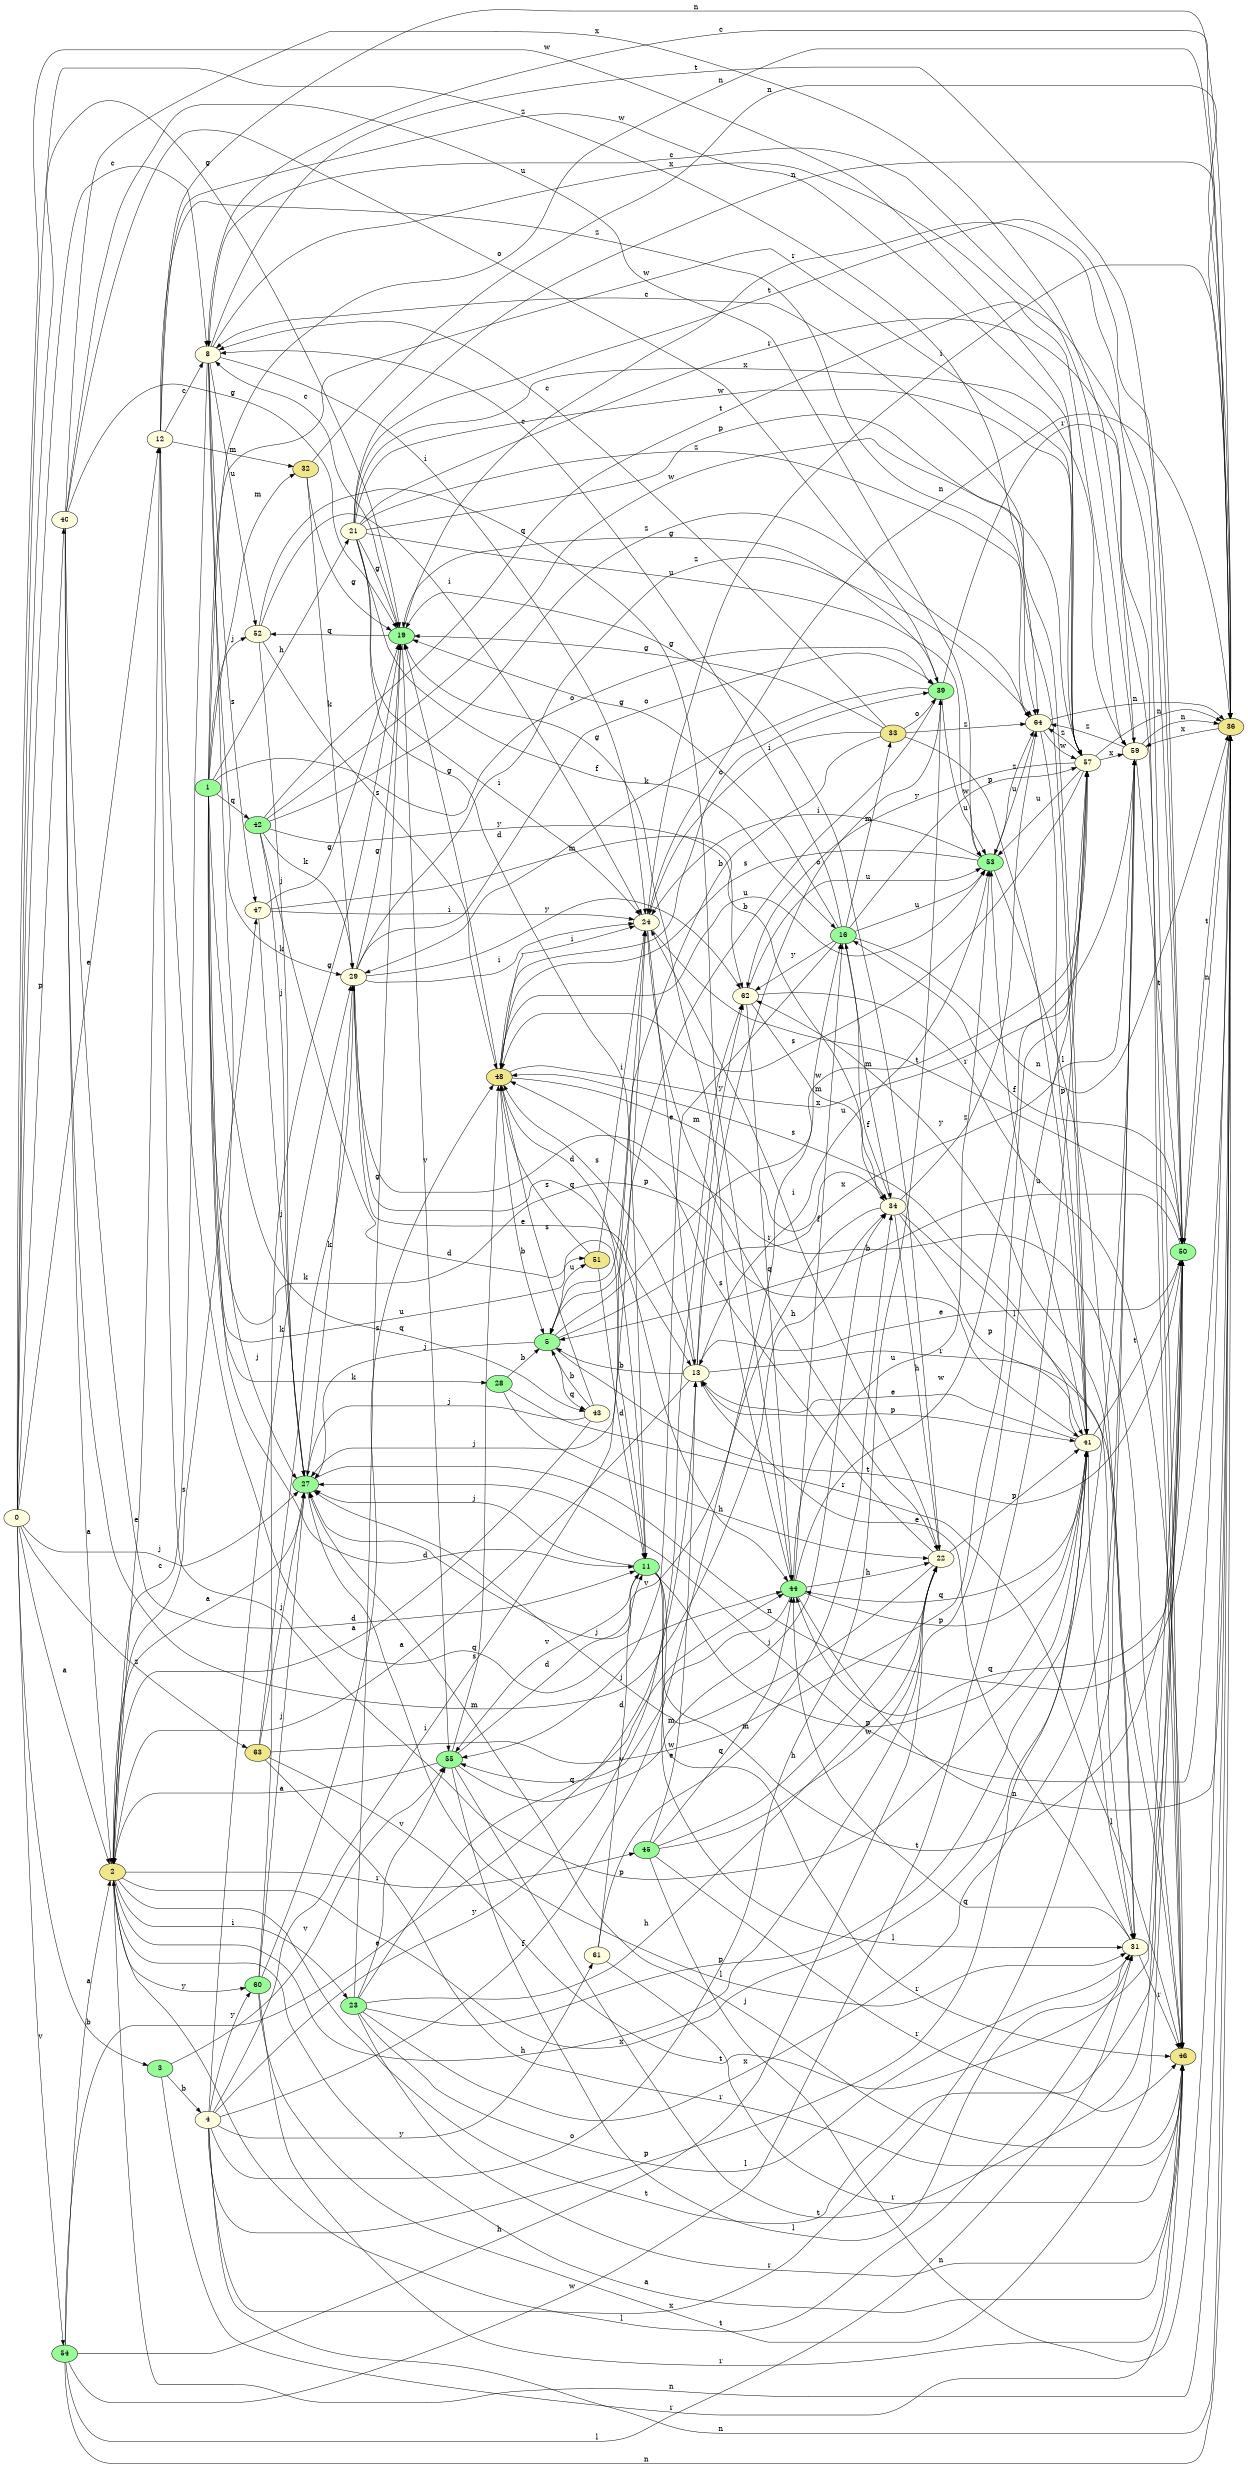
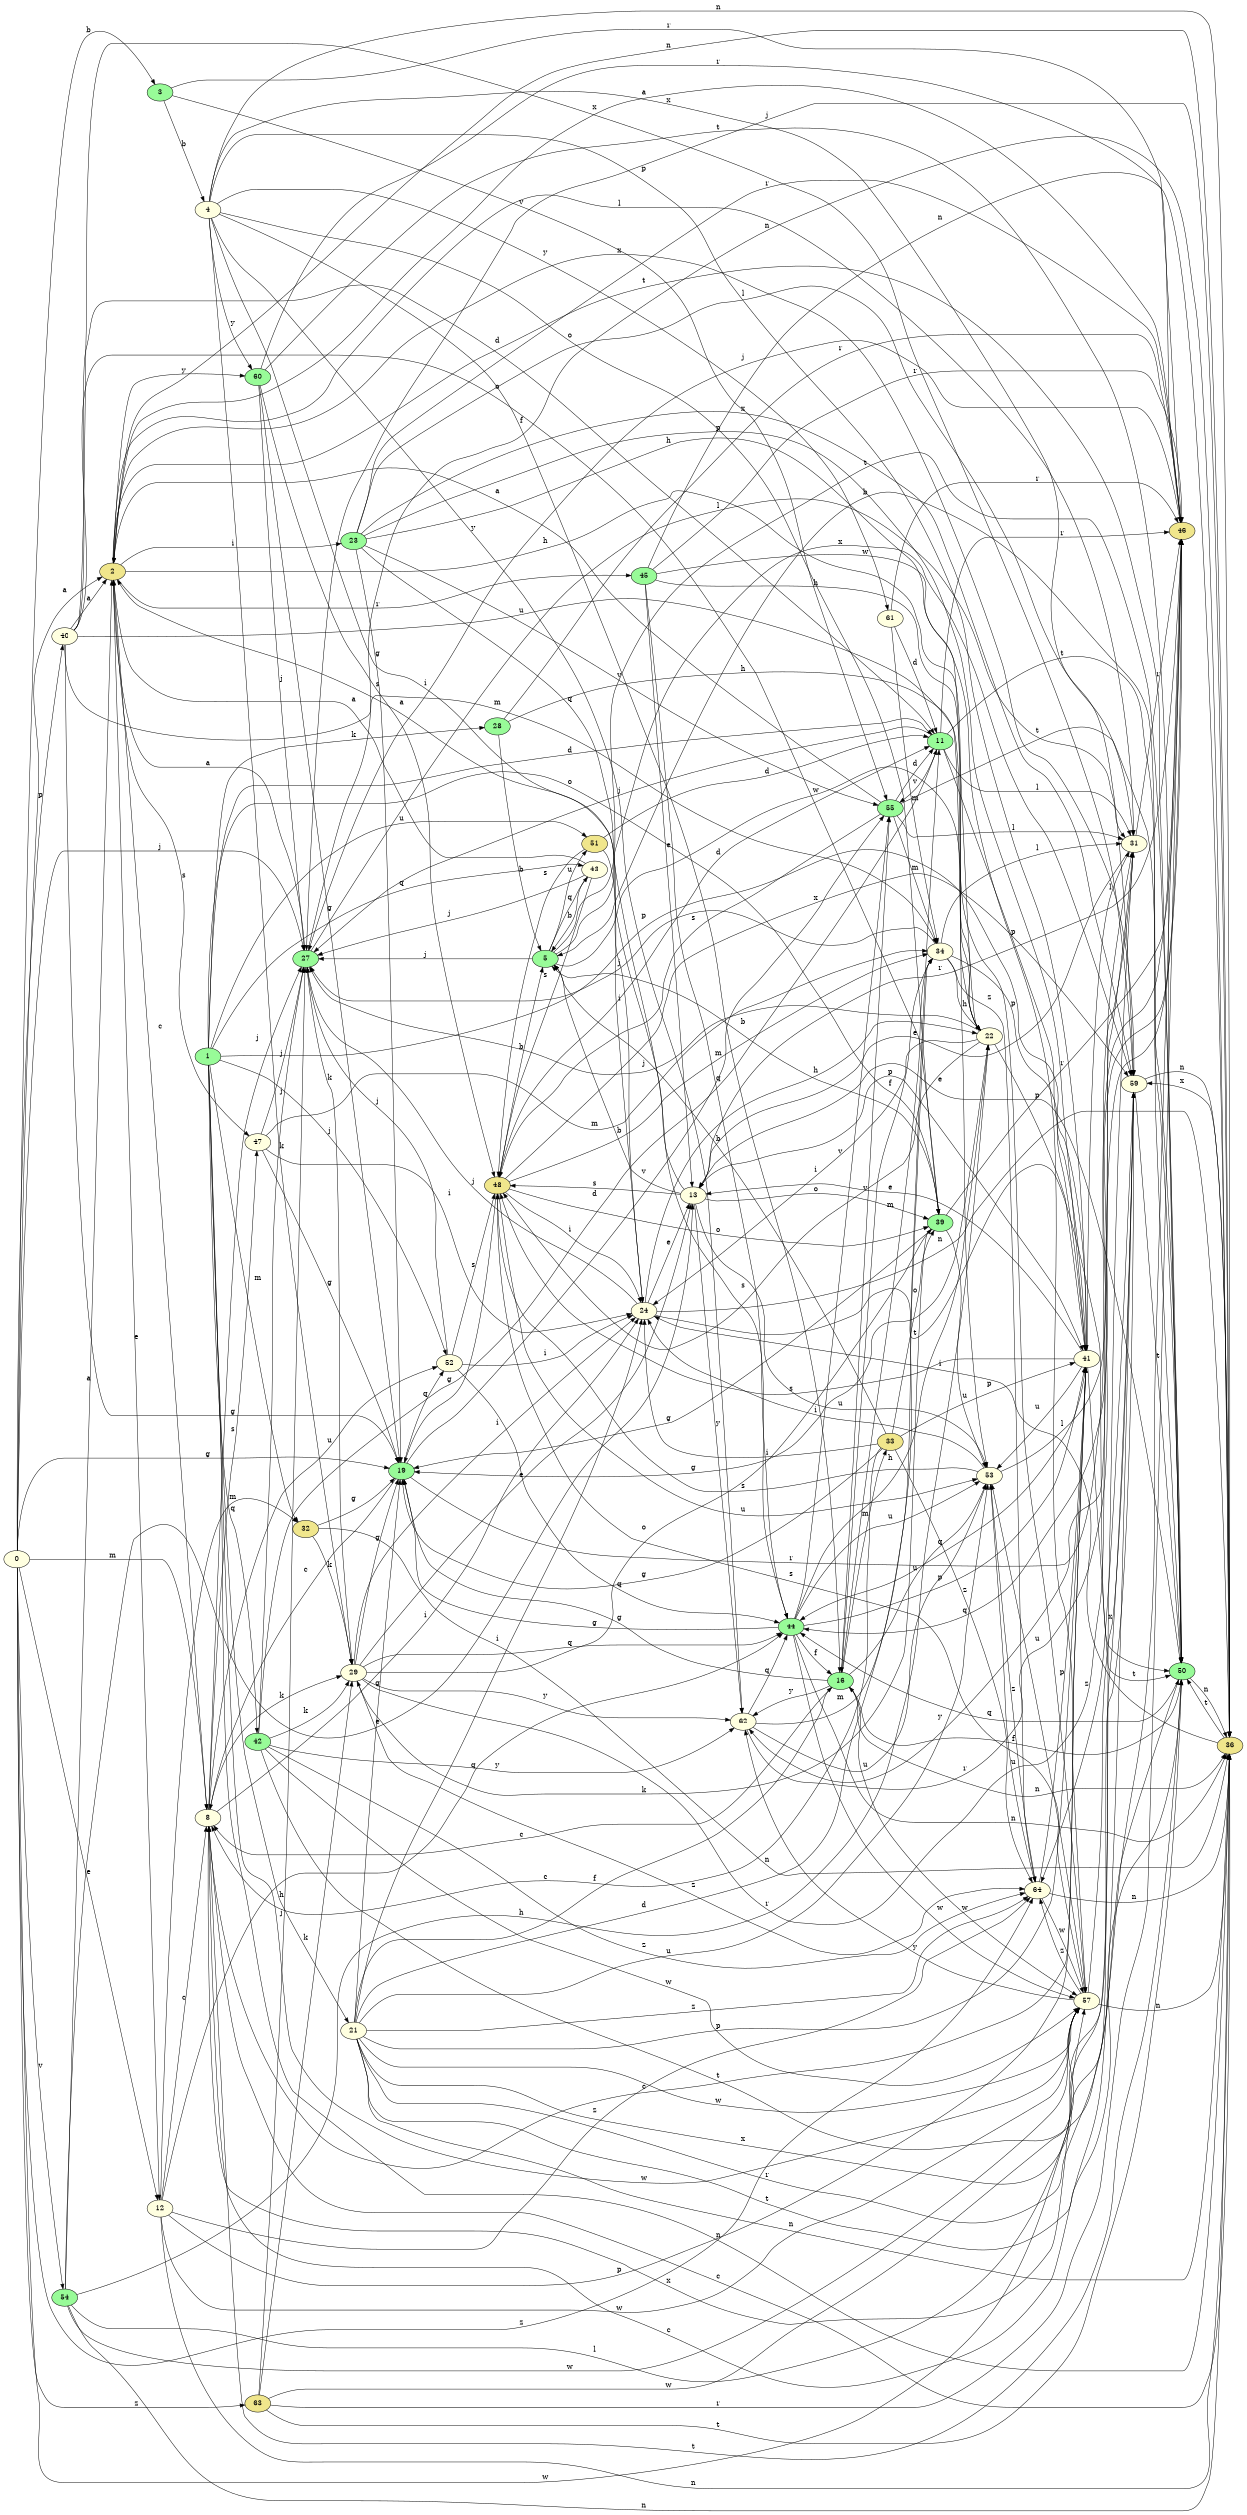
edge "0" -> "8": label "c" -> "m"
node "53": fillcolor palegreen -> lightyellow
edge "8" -> "2": reversed
